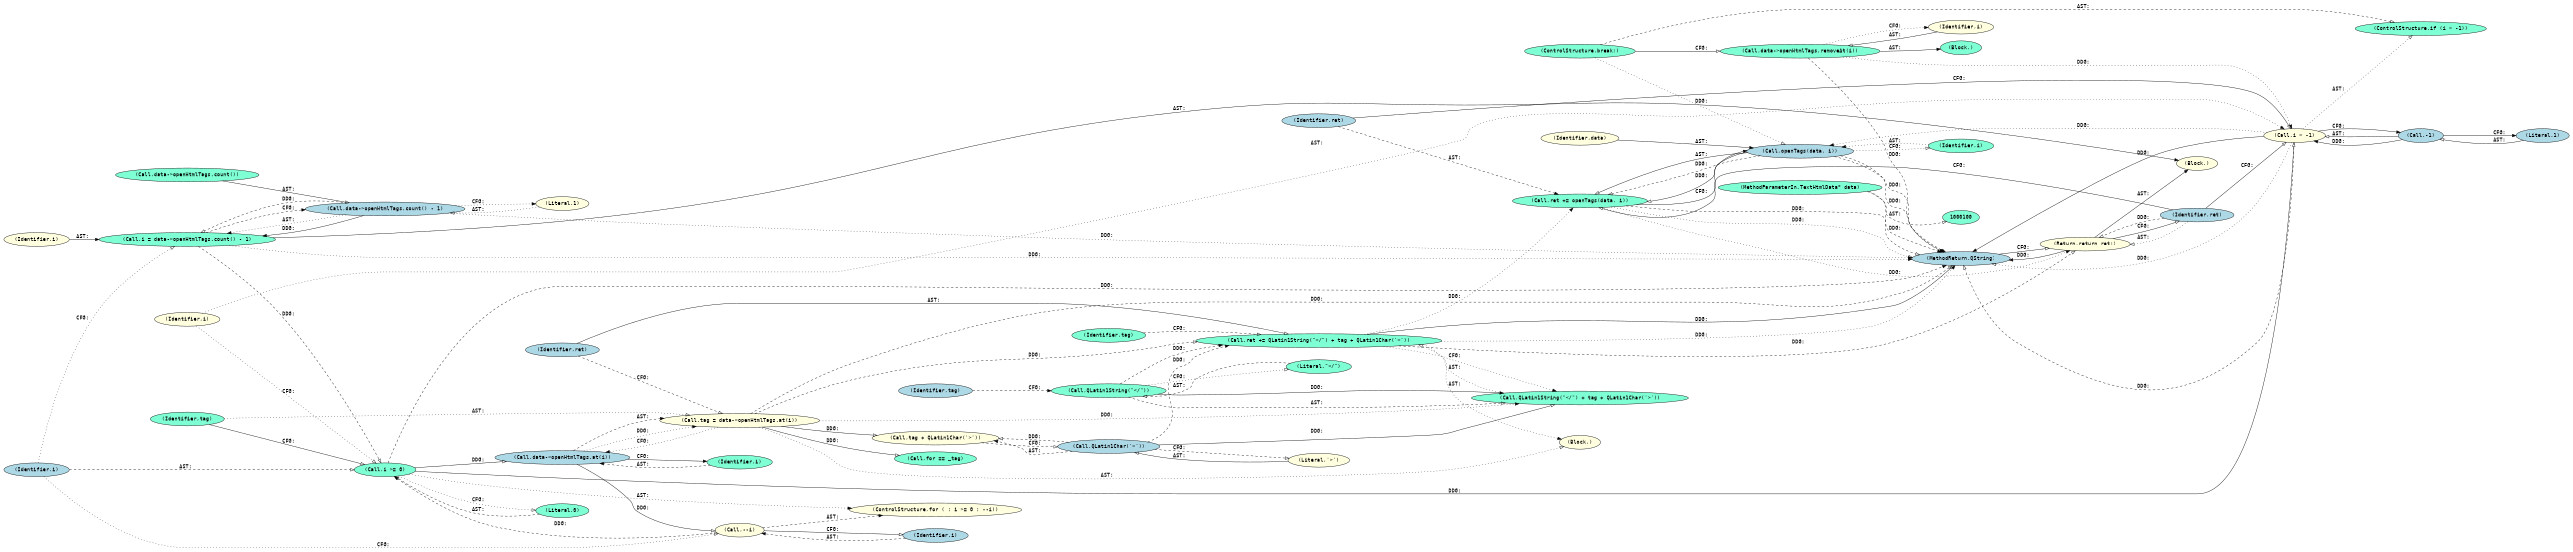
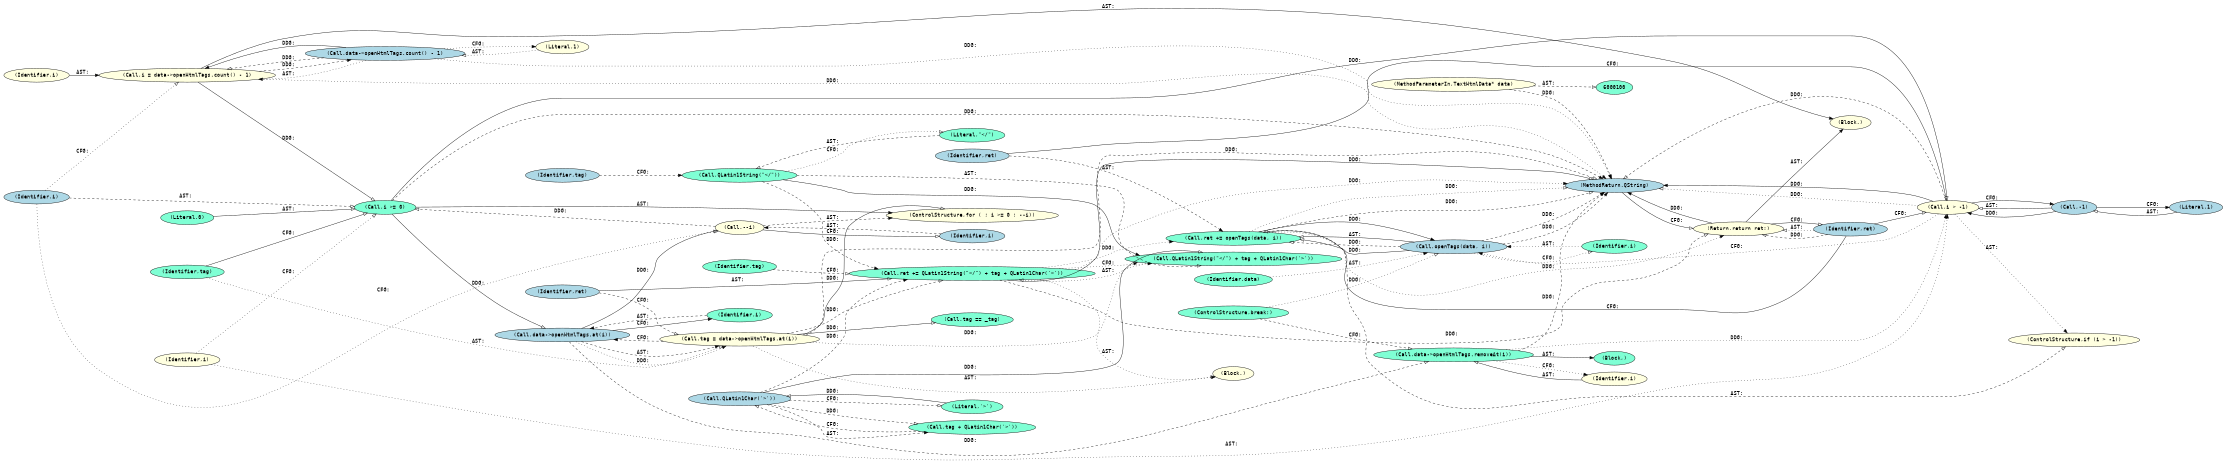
edge "(ControlStructure,break;)" -> "(ControlStructure,if (i > -1))": now "(Call,ret += openTags(data, i))" -> "(ControlStructure,if (i > -1))"
node "(ControlStructure,if (i > -1))": fillcolor aquamarine -> lightyellow
edge "(ControlStructure,break;)" -> "(Call,data->openHtmlTags.removeAt(i))": style solid -> dashed
edge "(Call,i > -1)" -> "(ControlStructure,if (i > -1))": arrowhead onormal -> normal
edge "(Call,i > -1)" -> "(Call,openTags(data, i))": label "DDG: " -> "CFG: "
node "(Identifier,data)": fillcolor lightyellow -> aquamarine
edge "(Identifier,data)" -> "(Call,openTags(data, i))": style solid -> dotted
node "(Call,data->openHtmlTags.count())": removed
node "(MethodParameterIn,TextHtmlData* data)": fillcolor aquamarine -> lightyellow
edge "(Call,ret += openTags(data, i))" -> "(Call,openTags(data, i))": label "CFG: " -> "DDG: "
edge "(Call,i = data->openHtmlTags.count() - 1)" -> "(Call,data->openHtmlTags.count() - 1)": label "CFG: " -> "DDG: "
node "1000100": label "1000100" -> "6000100"
node "(Call,i = data->openHtmlTags.count() - 1)": fillcolor aquamarine -> lightyellow
edge "(Call,i = data->openHtmlTags.count() - 1)" -> "(Call,i >= 0)": style dashed -> solid
edge "(Call,tag = data->openHtmlTags.at(i))" -> "(Call,tag + QLatin1Char('>'))": now "(Call,tag = data->openHtmlTags.at(i))" -> "(ControlStructure,for ( ; i >= 0 ; --i))"
node "(Call,tag + QLatin1Char('>'))": fillcolor lightyellow -> aquamarine
edge "(Call,tag = data->openHtmlTags.at(i))" -> "(Call,data->openHtmlTags.at(i))": style dotted -> dashed
edge "(Call,data->openHtmlTags.at(i))" -> "(Call,data->openHtmlTags.removeAt(i))": added, label "DDG:"
edge "(Literal,'>')" -> "(Call,QLatin1Char('>'))": label "AST: " -> "DDG: "
node "(Call,for == _tag)": label "(Call,for == _tag)" -> "(Call,tag == _tag)"
node "(Literal,'>')": fillcolor lightyellow -> aquamarine
edge "(Call,i >= 0)" -> "(ControlStructure,for ( ; i >= 0 ; --i))": style dotted -> solid
edge "(Call,i >= 0)" -> "(Literal,0)": removed, label "CFG:"
edge "(Literal,0)" -> "(Call,i >= 0)": style dashed -> solid
edge "(Call,--i)" -> "(Call,i >= 0)": arrowhead normal -> onormal
